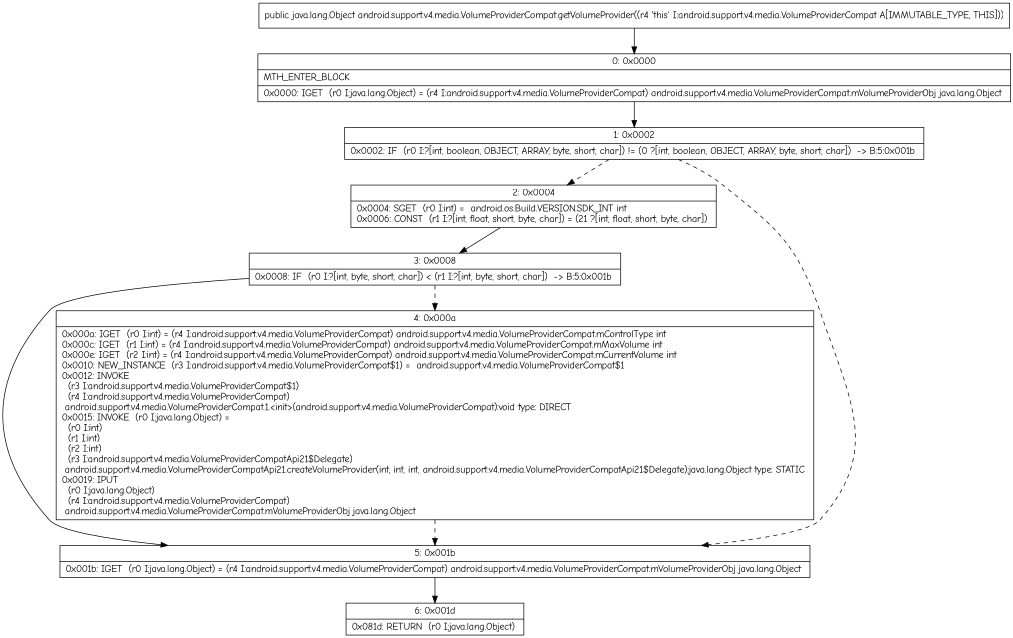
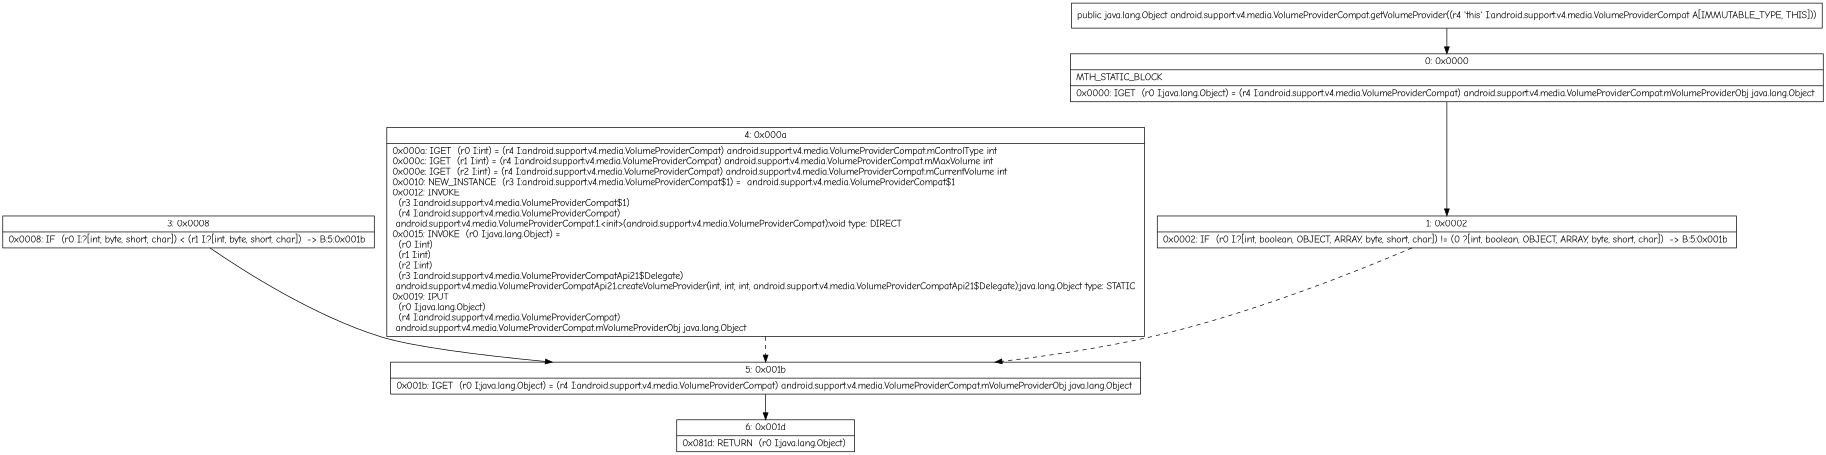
node "0: 0x0000": text "MTH_ENTER_BLOCK" -> "MTH_STATIC_BLOCK"
node "2: 0x0004": removed
edge "3: 0x0008" -> "4: 0x000a": removed
